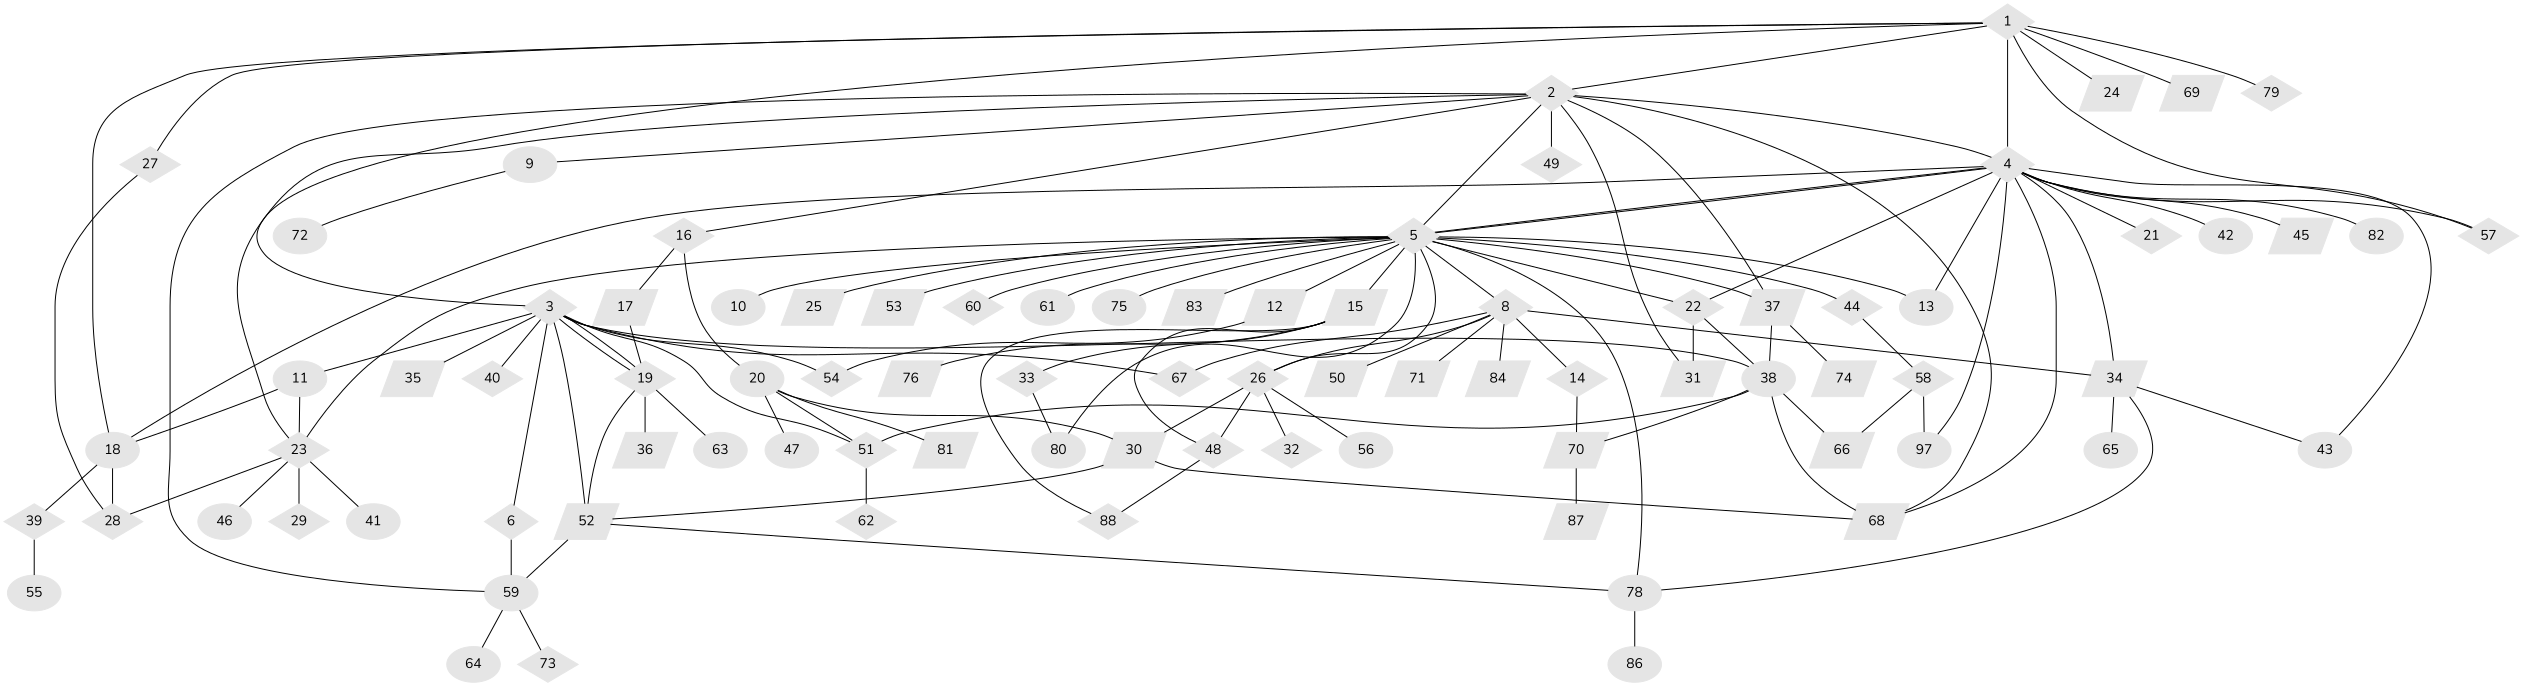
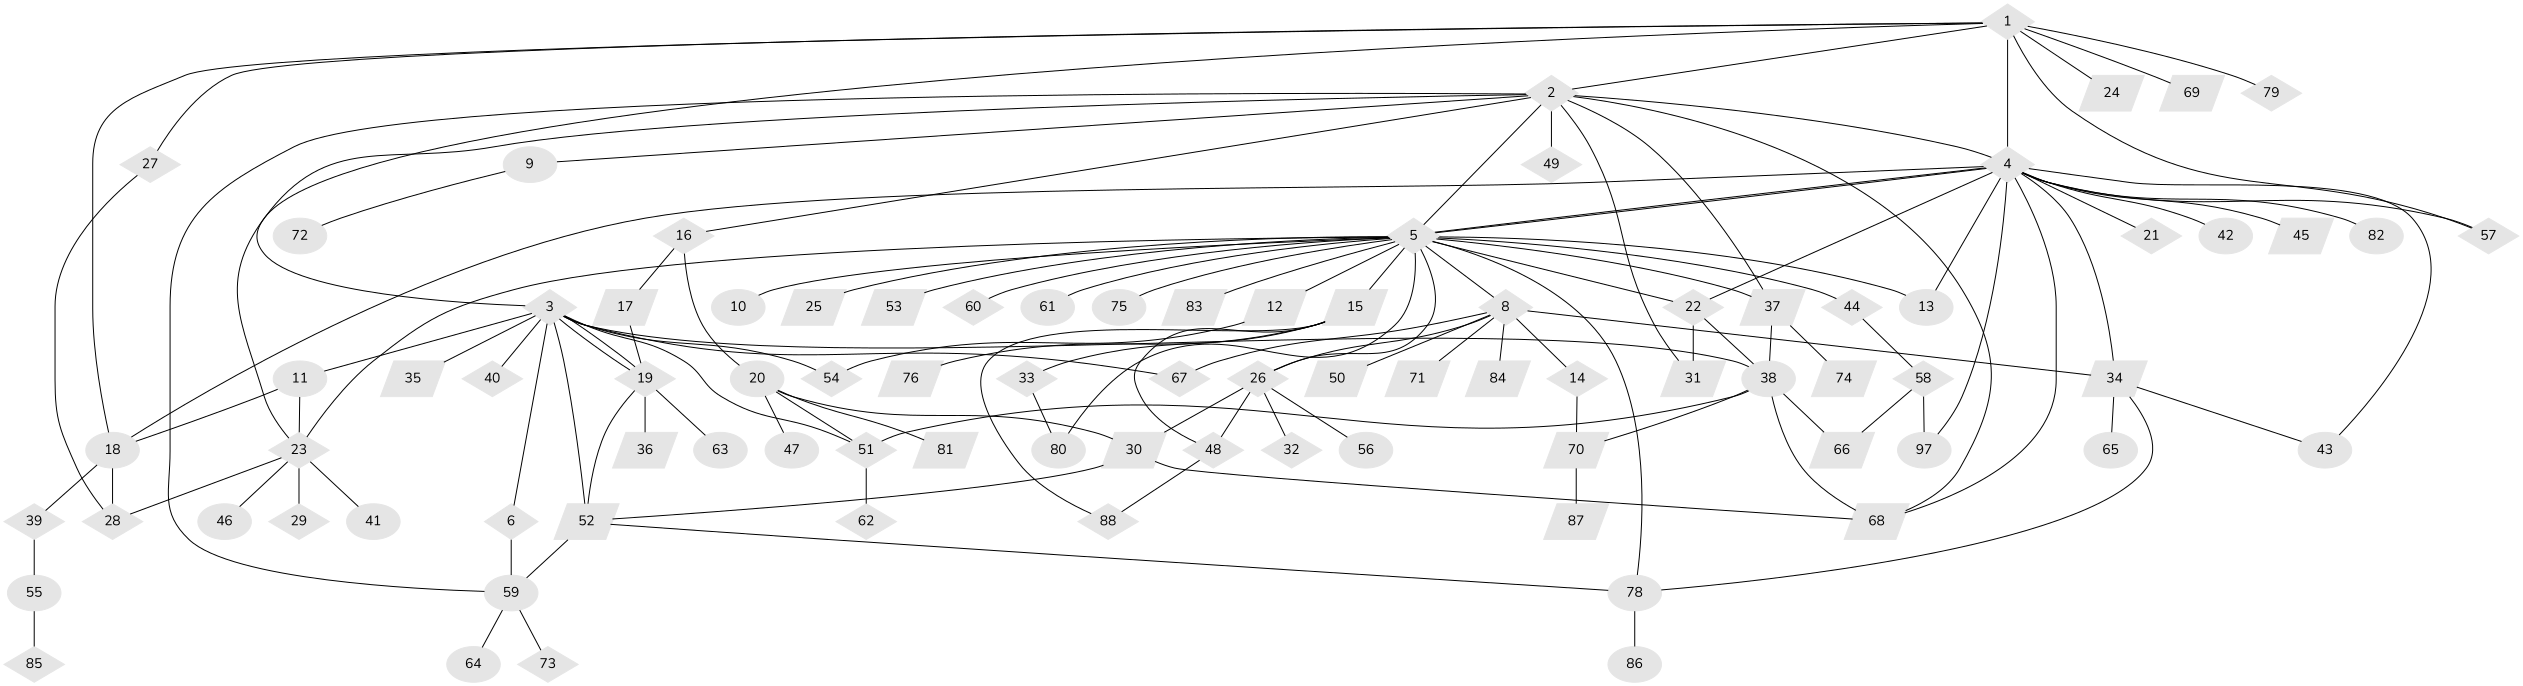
node "85": added
